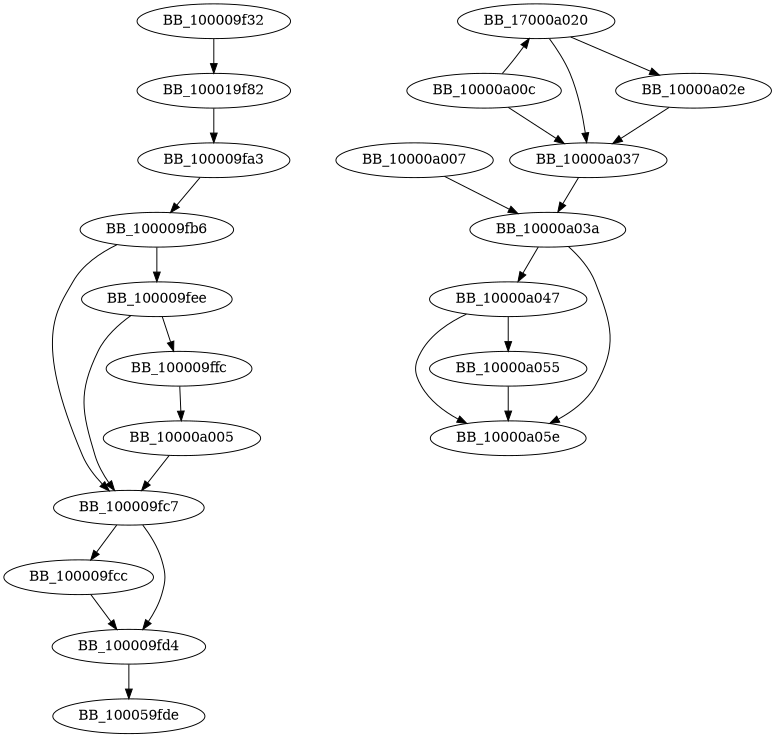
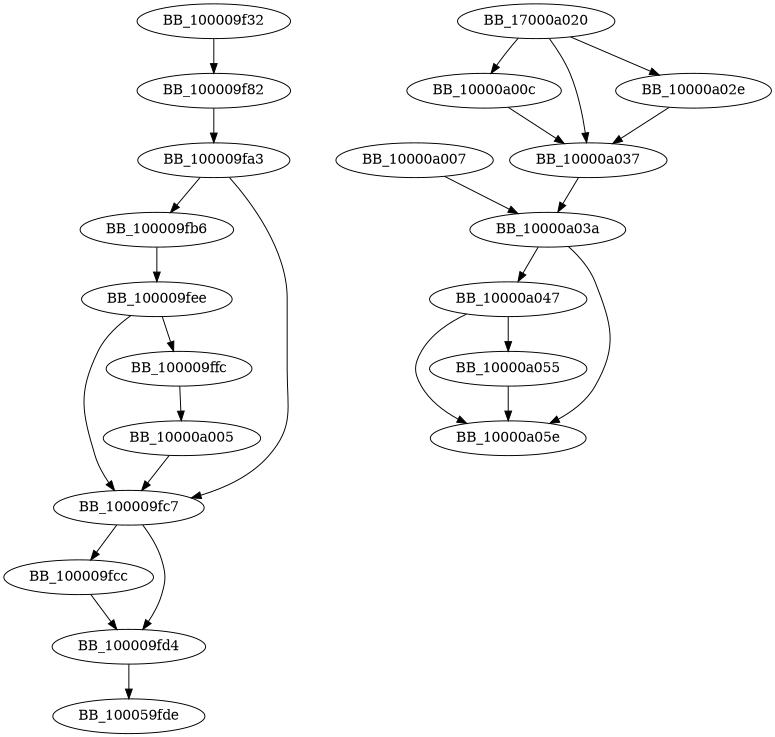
edge "BB_10000a00c" -> "BB_17000a020": reversed
node "BB_100019f82": label "BB_100019f82" -> "BB_100009f82"
edge "BB_100009fb6" -> "BB_100009fc7": now "BB_100009fa3" -> "BB_100009fc7"
